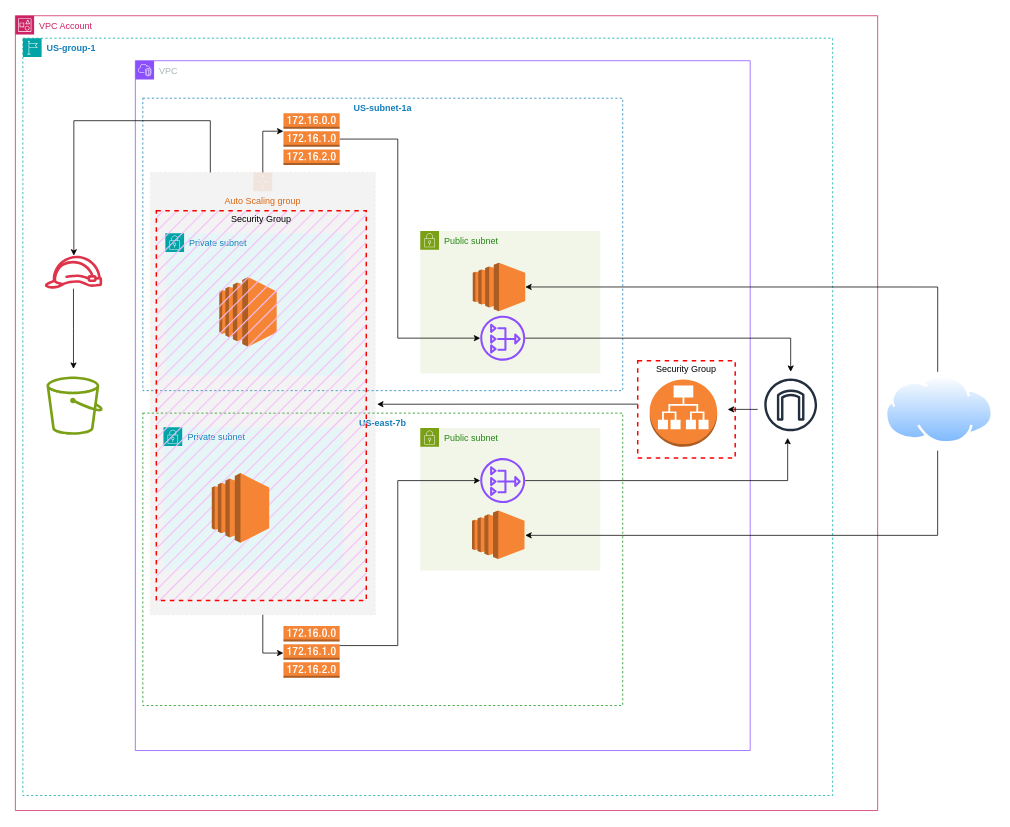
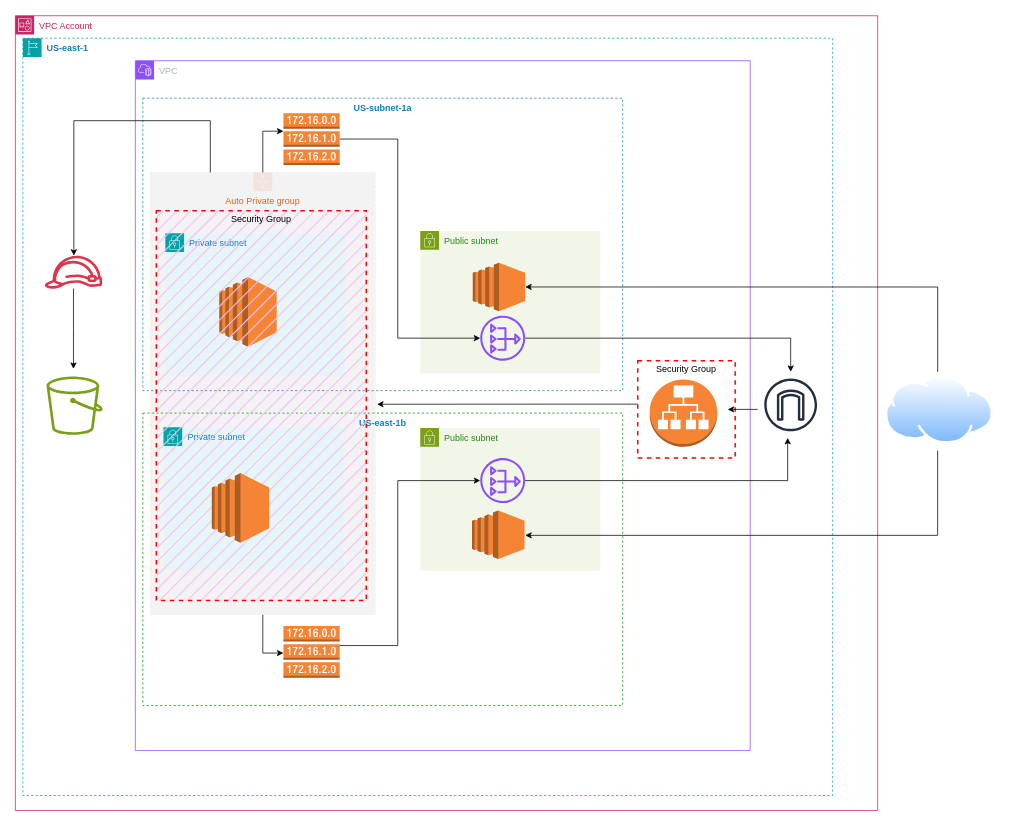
node "US-group-1": label "US-group-1" -> "US-east-1"
node "Auto Scaling group": label "Auto Scaling group" -> "Auto Private group"
node "US-east-7b": label "US-east-7b" -> "US-east-1b"
